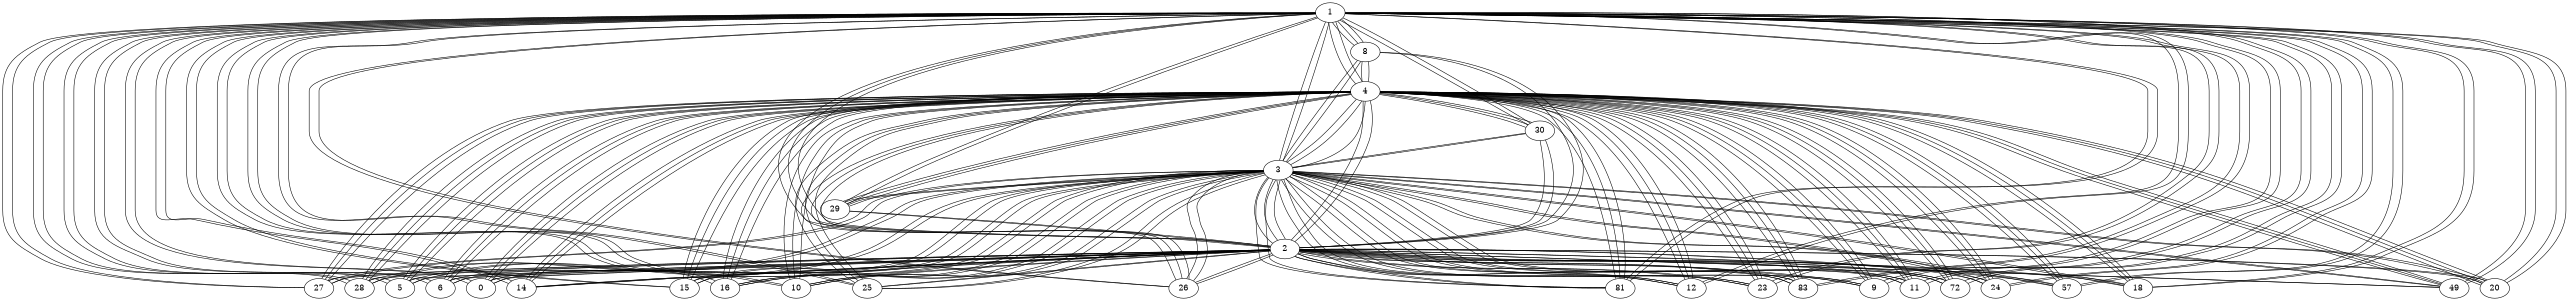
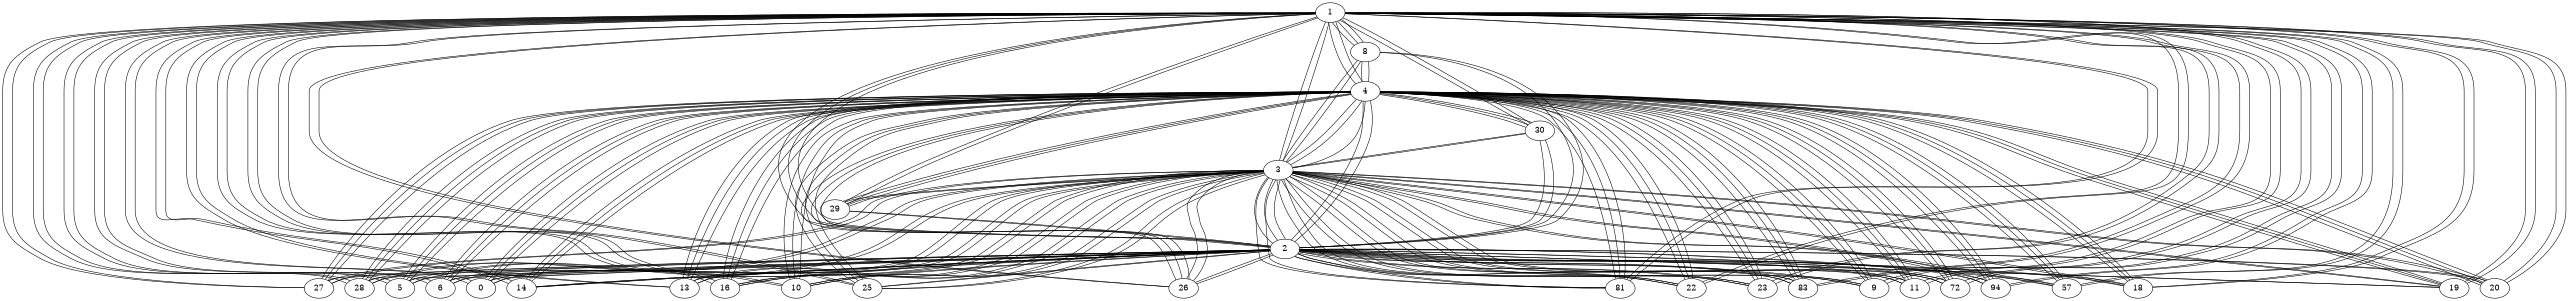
node "15": label "15" -> "13"
node "12": label "12" -> "22"
node "24": label "24" -> "94"
node "49": label "49" -> "19"
